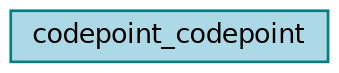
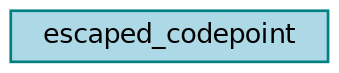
node "codepoint_codepoint": label "codepoint_codepoint" -> "escaped_codepoint"
